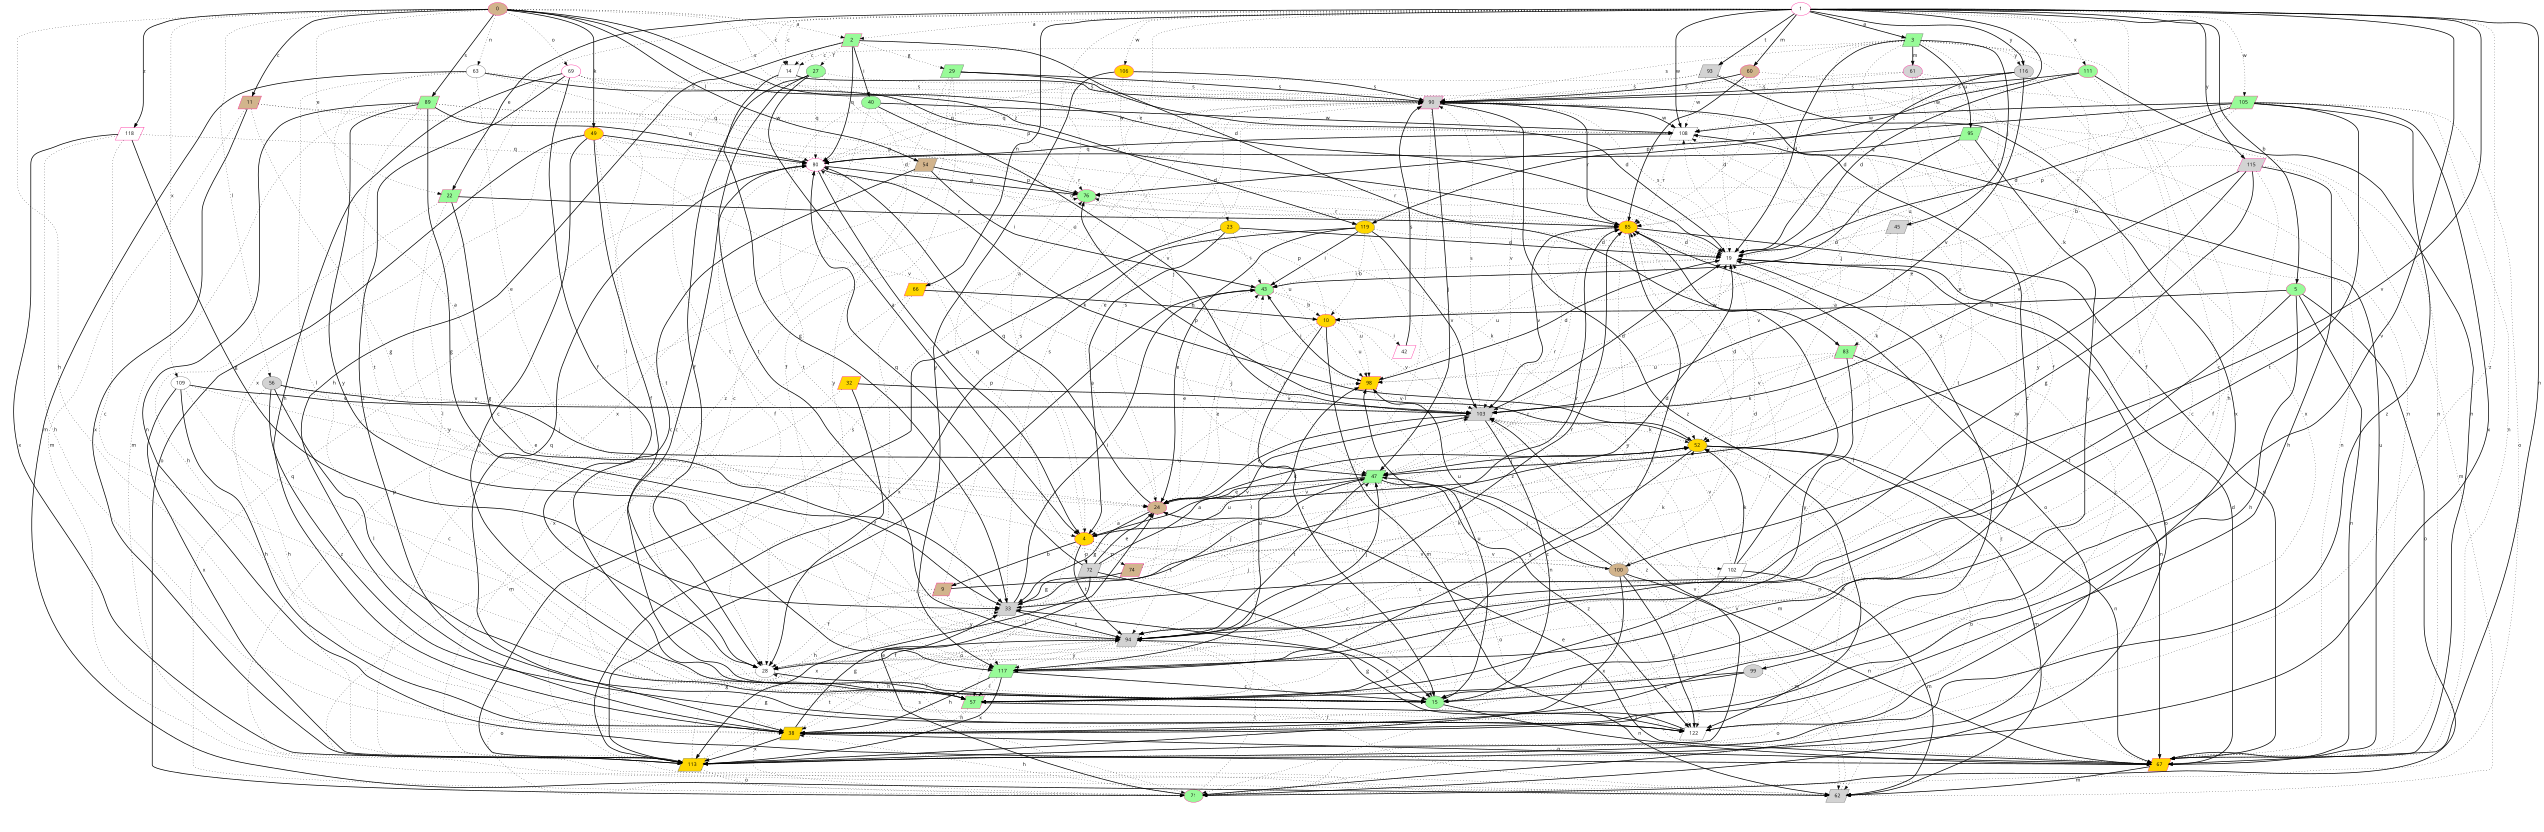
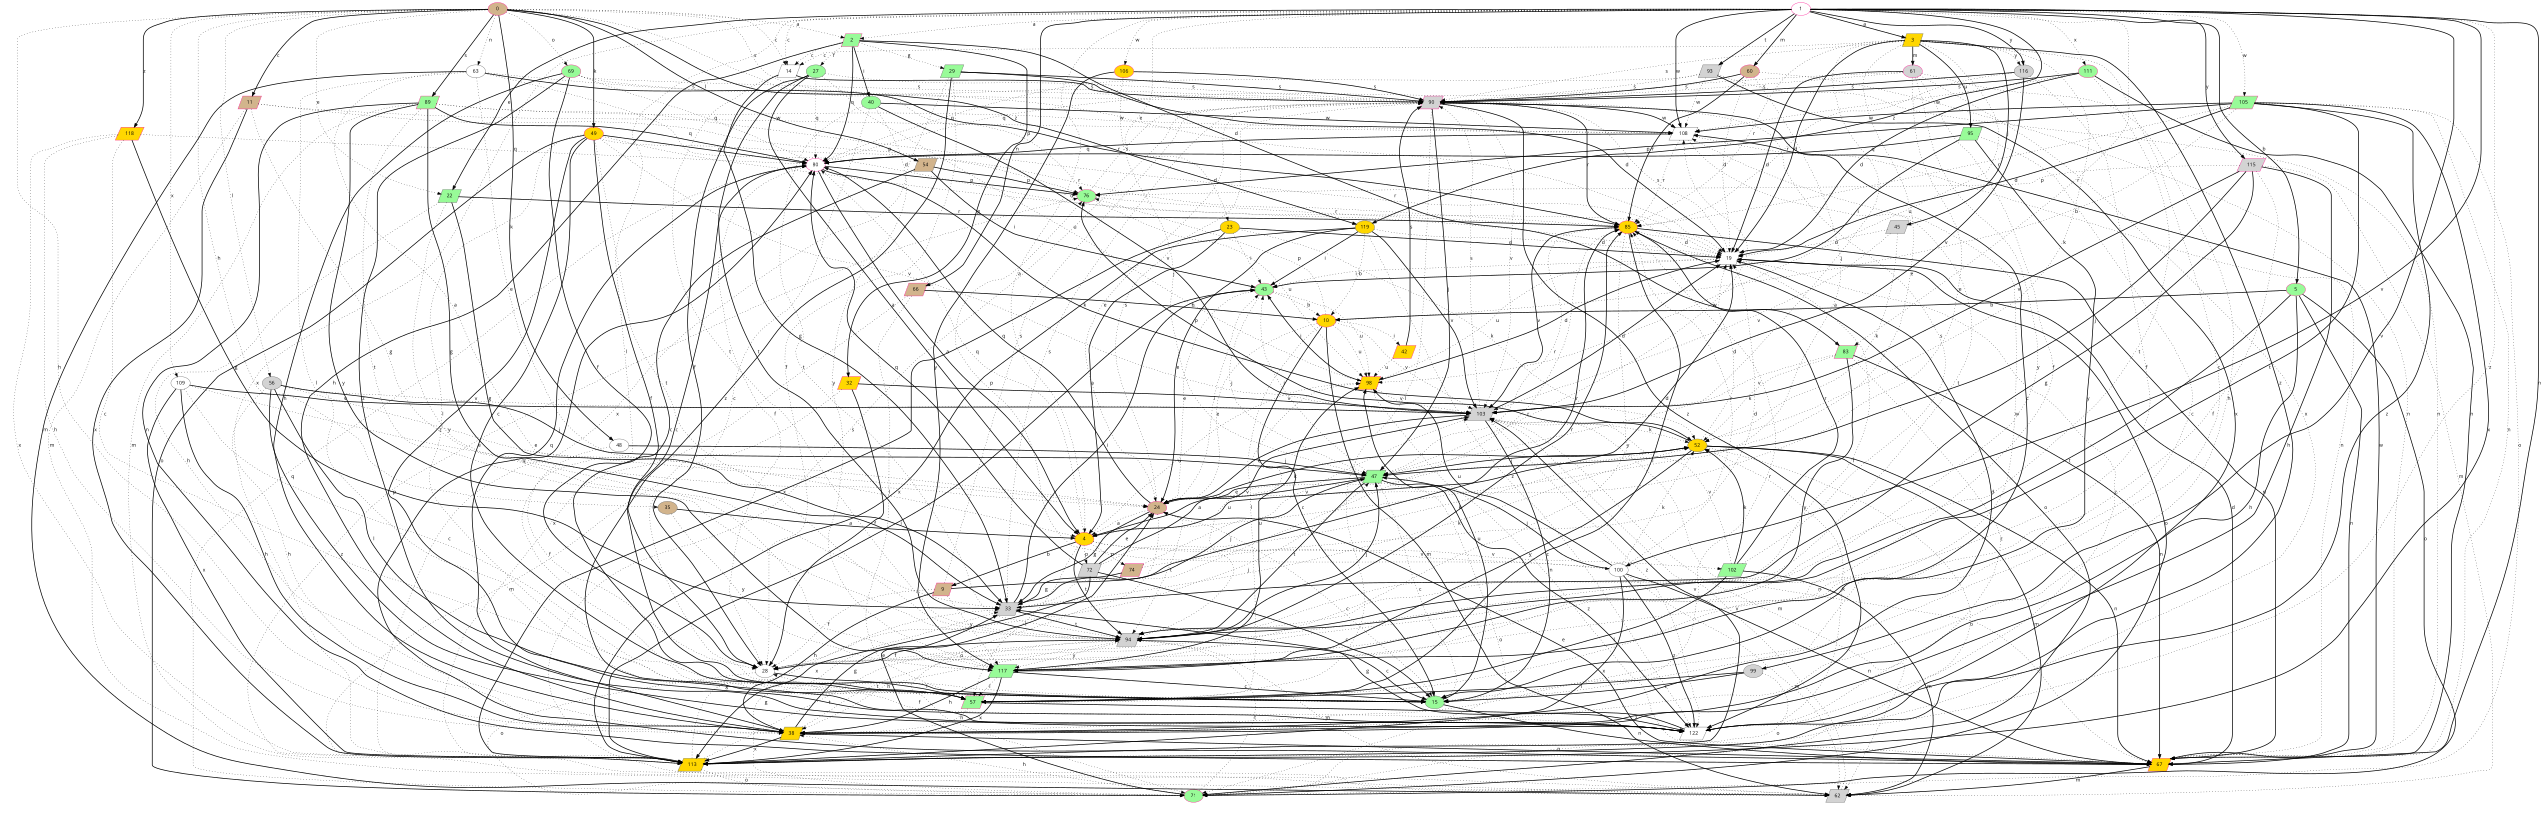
node "3": fillcolor palegreen -> gold
node "69": fillcolor white -> palegreen
edge "0" -> "19": style bold -> dotted
edge "76" -> "90": added, label "s"
node "118": fillcolor white -> gold
edge "116" -> "19": now "61" -> "19"
edge "2" -> "32": added, label "g"
node "22": color deeppink -> gray40
node "66": fillcolor gold -> tan
node "42": fillcolor white -> gold
edge "83" -> "98": now "42" -> "98"
node "48": added
edge "67" -> "108": label "u" -> "w"
edge "3" -> "122": added, label "z"
node "35": added
node "100": fillcolor tan -> white
node "102": fillcolor white -> palegreen
edge "118" -> "113": style bold -> dotted
edge "9" -> "38": style dotted -> bold
edge "49" -> "122": added, label "z"
edge "122" -> "28": label "s" -> "f"
edge "29" -> "122": style dotted -> bold
edge "94" -> "62": label "l" -> "m"
edge "67" -> "80": added, label "q"
